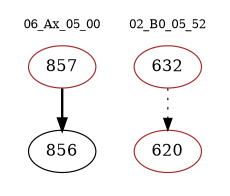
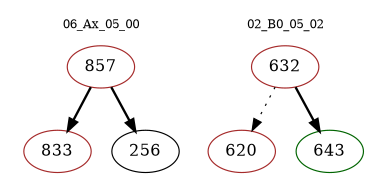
cluster "02_B0_05_52": label "02_B0_05_52" -> "02_B0_05_02"
node "833": added
node "856": label "856" -> "256"
node "643": added
